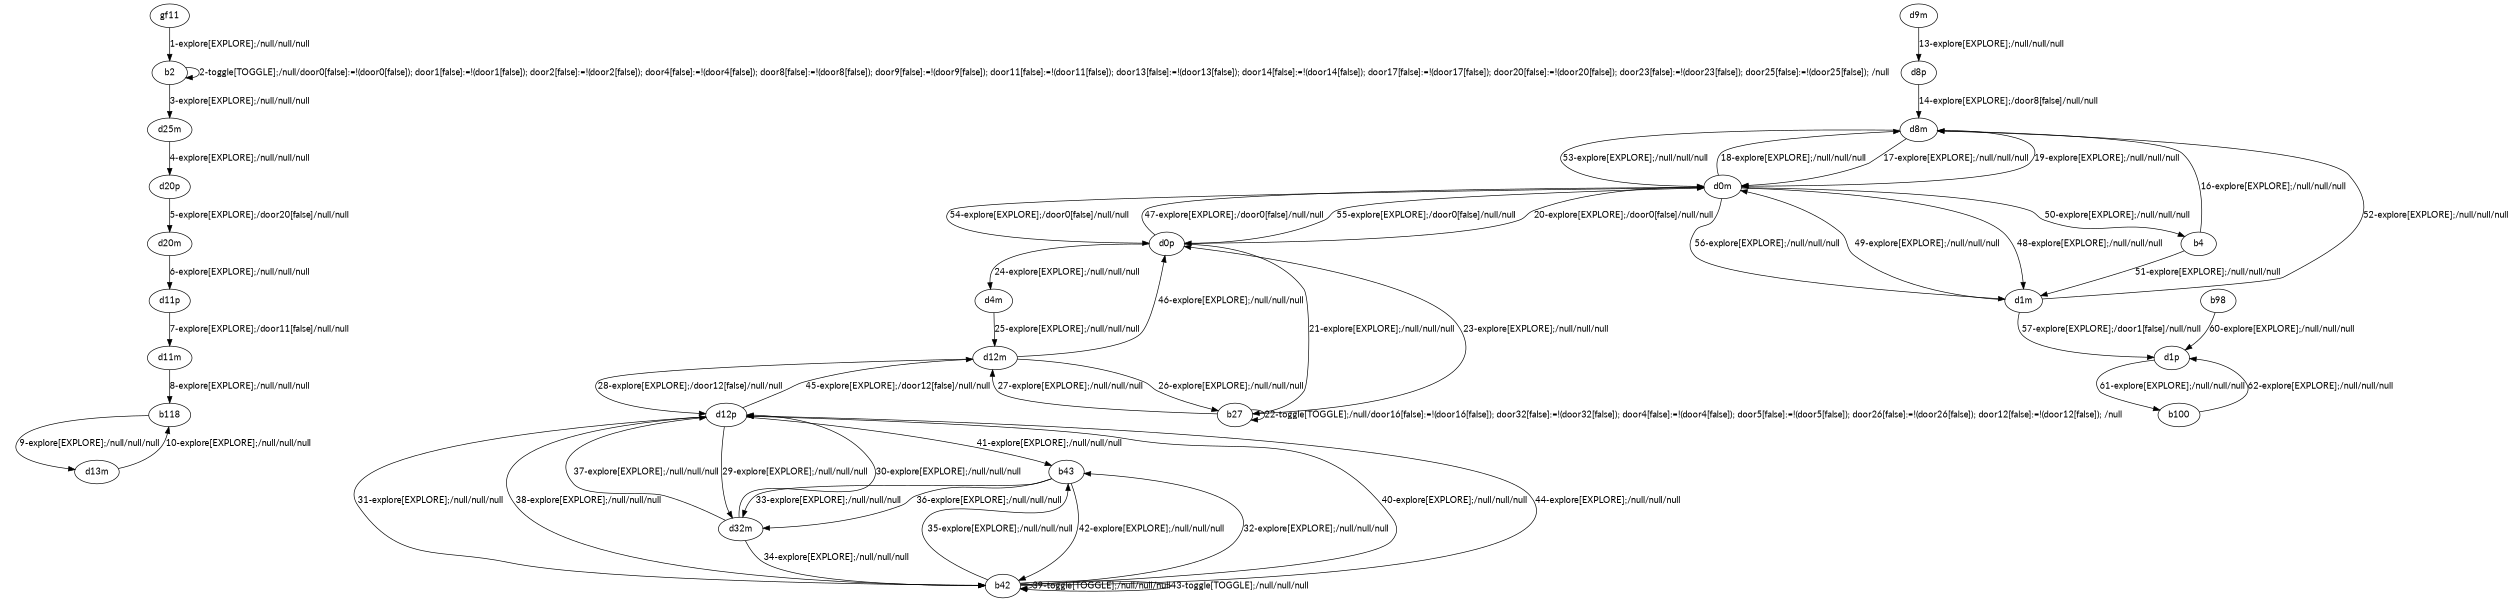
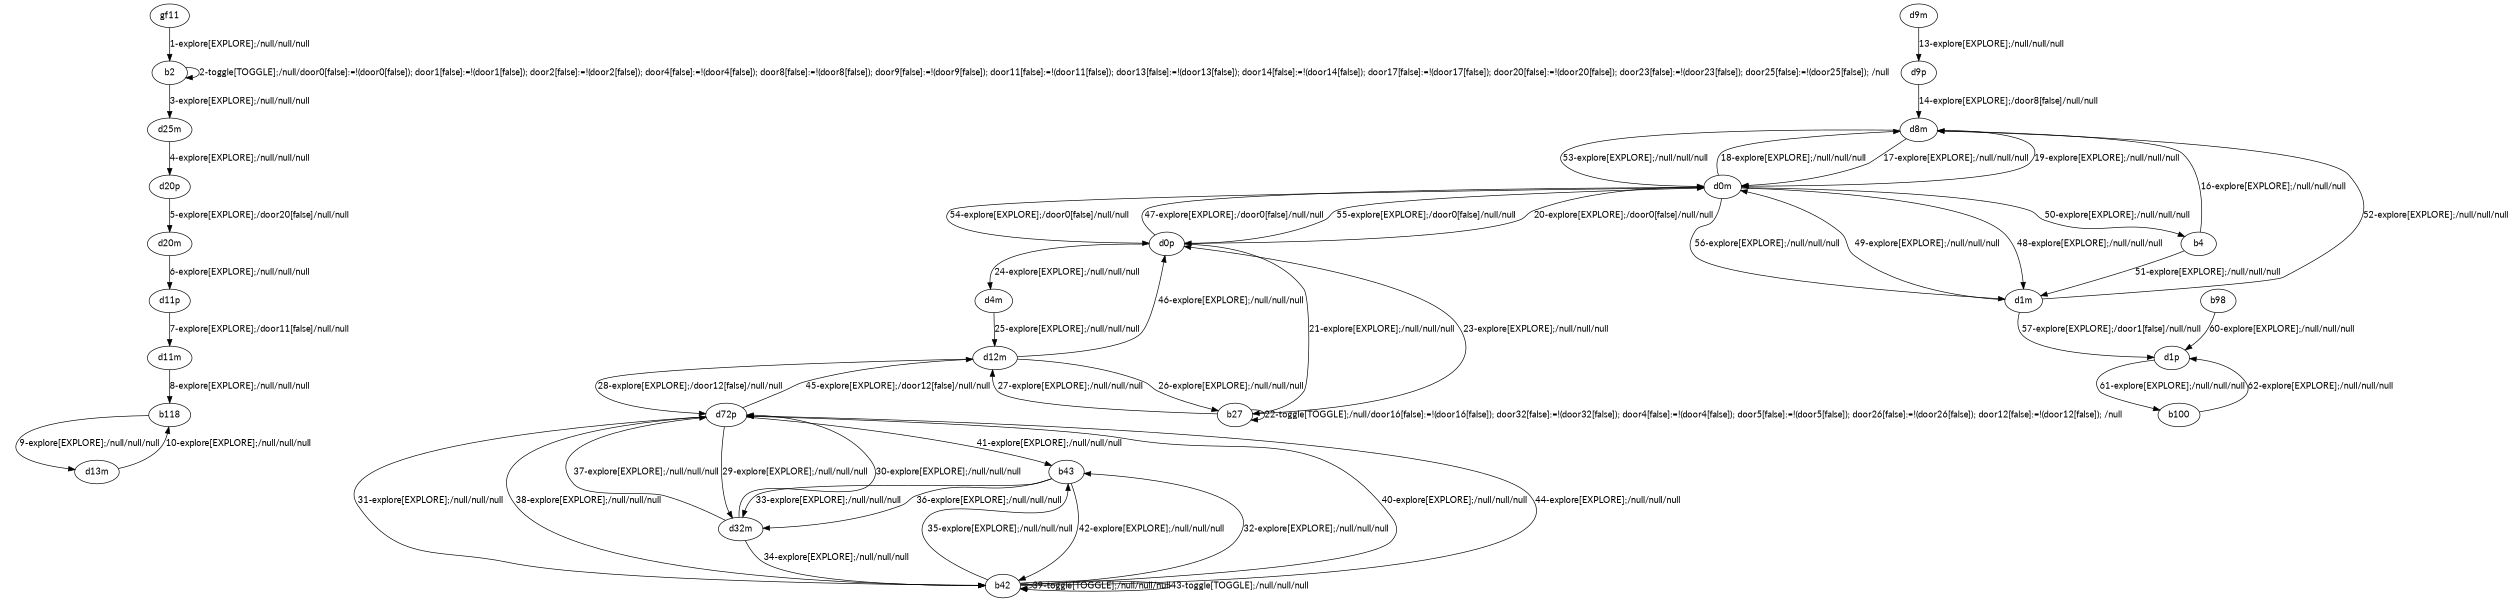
node "d8p": label "d8p" -> "d9p"
node "d12p": label "d12p" -> "d72p"
